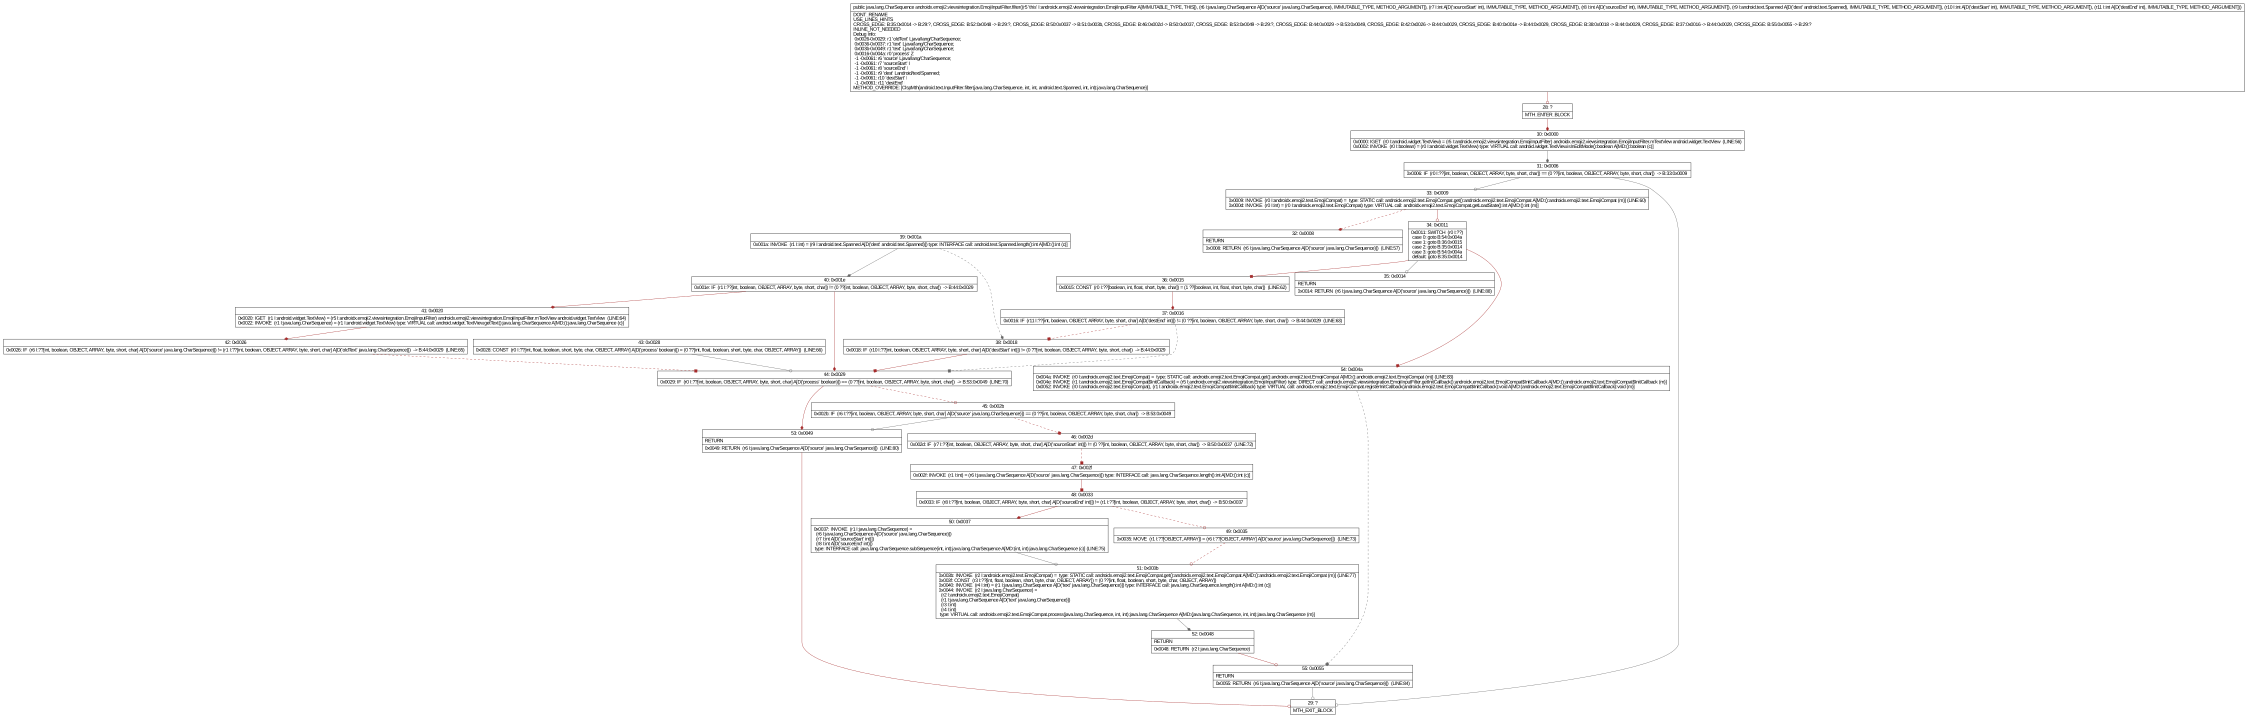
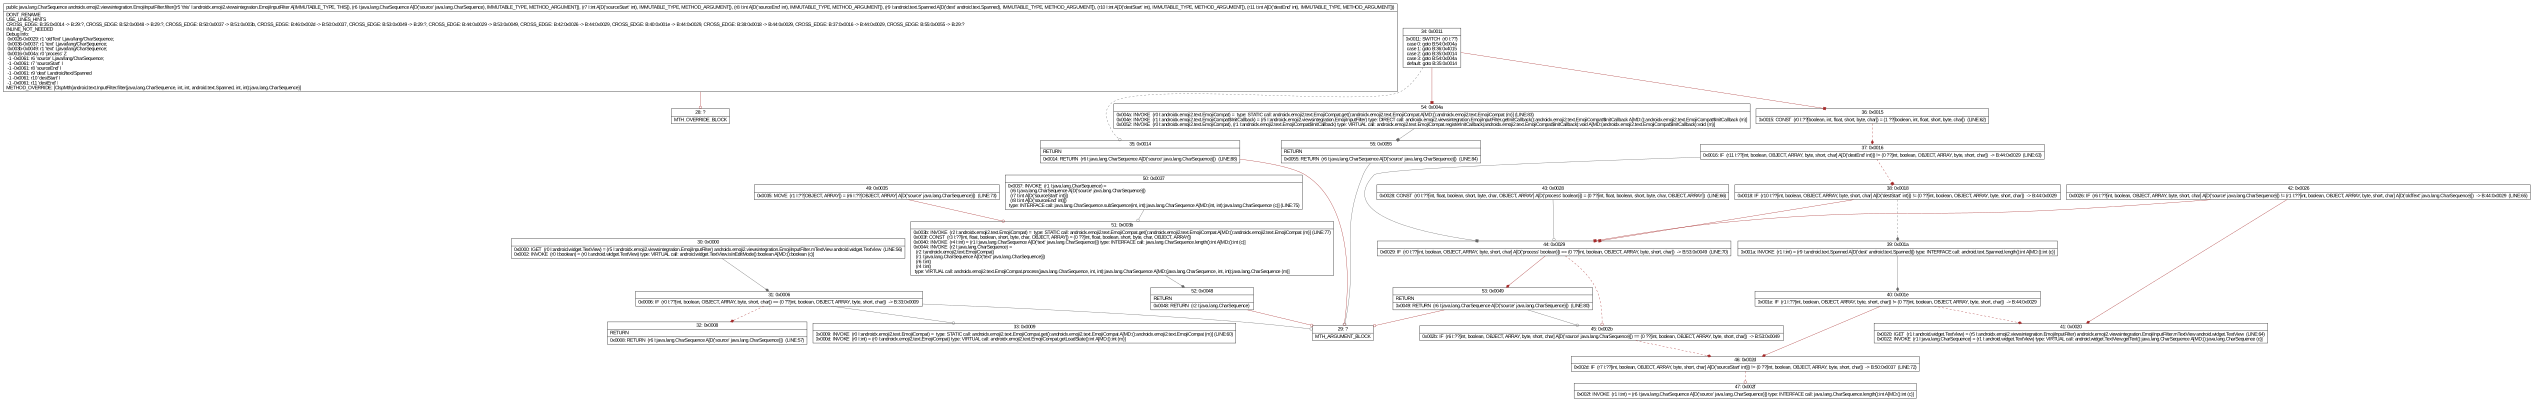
node "28: ?": text "MTH_ENTER_BLOCK" -> "MTH_OVERRIDE_BLOCK"
edge "28: ?" -> "30: 0x0000": removed
edge "35: 0x0014" -> "29: ?": added
edge "33: 0x0009" -> "34: 0x0011": removed
edge "33: 0x0009" -> "32: 0x0008": now "31: 0x0006" -> "32: 0x0008"
node "34: 0x0011": text "case 1: goto B:36:0x0015" -> "case 1: goto B:36:0x4015"
edge "34: 0x0011" -> "35: 0x0014": style solid -> dashed
edge "39: 0x001a" -> "38: 0x0018": reversed
edge "40: 0x001e" -> "41: 0x0020": style solid -> dashed
edge "36: 0x0015" -> "37: 0x0016": style solid -> dashed
edge "40: 0x001e" -> "44: 0x0029": now "40: 0x001e" -> "46: 0x002d"
edge "41: 0x0020" -> "42: 0x0026": reversed
edge "42: 0x0026" -> "44: 0x0029": style dashed -> solid
edge "37: 0x0016" -> "44: 0x0029": style dashed -> solid
edge "45: 0x002b" -> "53: 0x0049": reversed
edge "45: 0x002b" -> "46: 0x002d": arrowhead box -> diamond
edge "46: 0x002d" -> "47: 0x002f": arrowhead box -> odot
node "48: 0x0033": removed
edge "54: 0x004a" -> "55: 0x0055": style dashed -> solid
edge "49: 0x0035" -> "51: 0x003b": style dashed -> solid
node "51: 0x003b": text "(r3 I:int)" -> "(r6 I:int)"
edge "52: 0x0048" -> "55: 0x0055": now "52: 0x0048" -> "29: ?"
node "29: ?": text "MTH_EXIT_BLOCK" -> "MTH_ARGUMENT_BLOCK"
